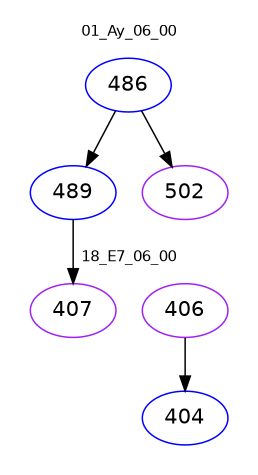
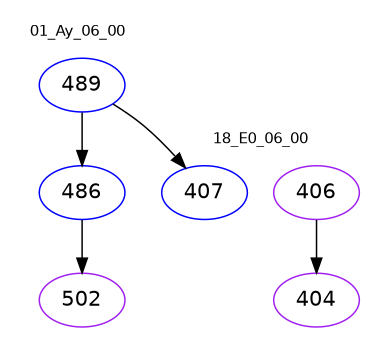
edge "486" -> "489": reversed
cluster "18_E7_06_00": label "18_E7_06_00" -> "18_E0_06_00"
node "407": color purple -> blue
node "404": color blue -> purple
